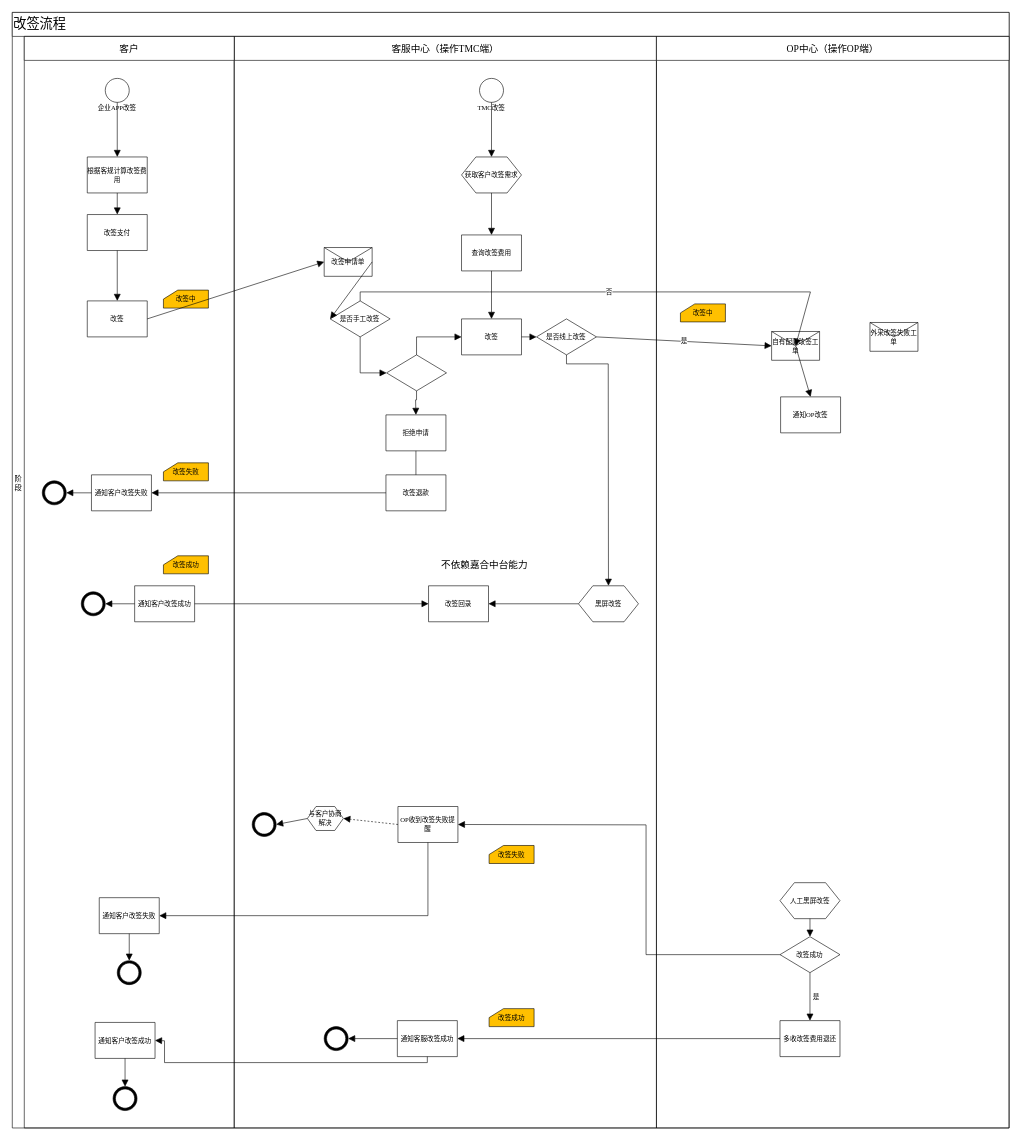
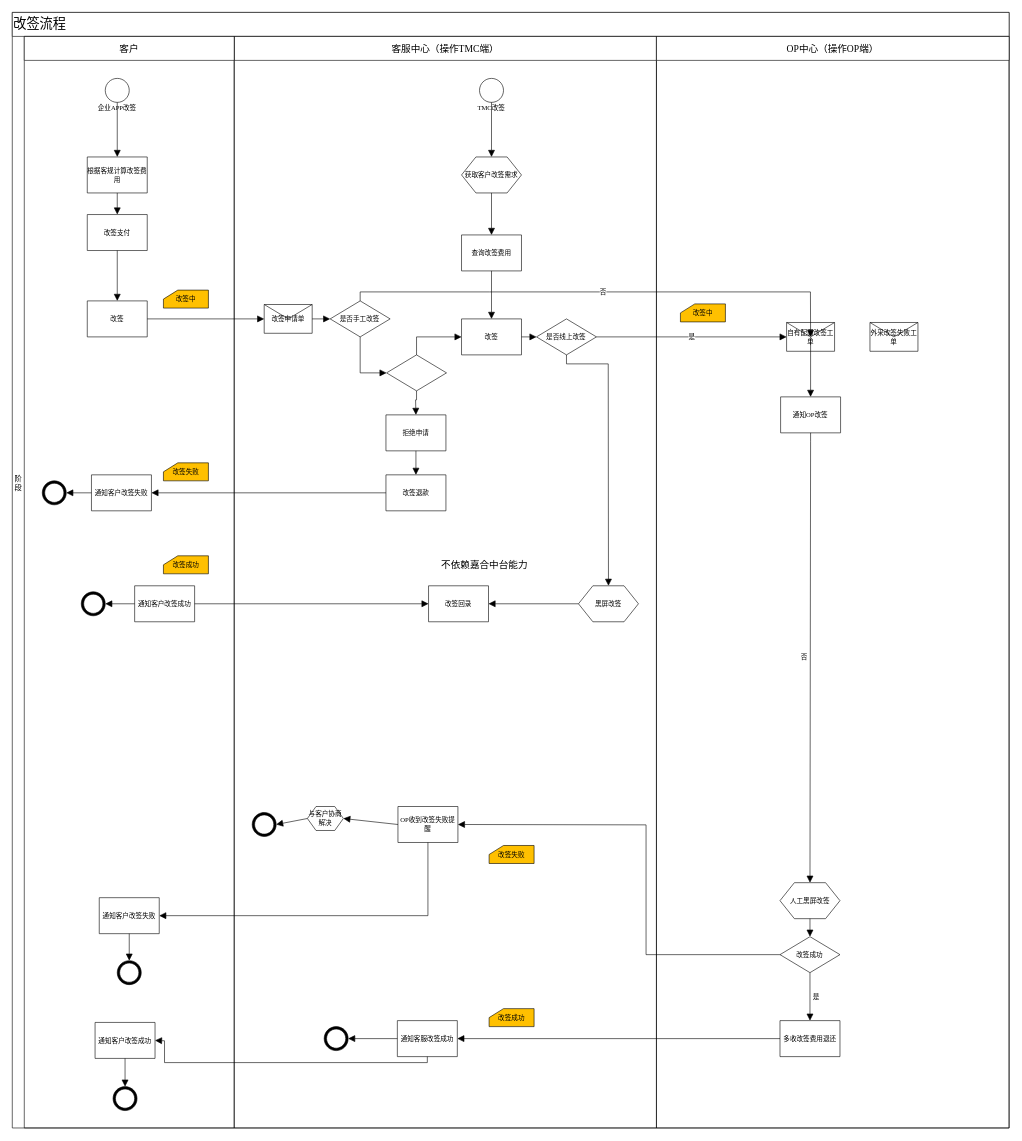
node "改签申请单": moved (348, 262) -> (288, 319)
node "自有配置改签工单": moved (796, 346) -> (811, 337)
edge "拒绝申请" -- "改签退款": arrowhead none -> block
edge "通知OP改签" -> "人工黑屏改签": added, label "否"
edge "OP收到改签失败提醒" -> "与客户协商解决": style dashed -> solid
